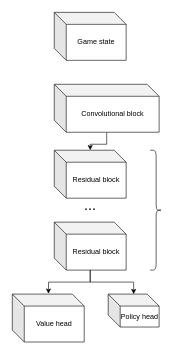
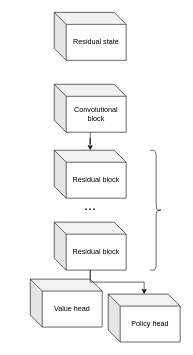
node "Game state": label "Game state" -> "Residual state"
node "Convolutional block": size 105x48 -> 72x48
node "Policy head": size 51x33 -> 72x48
node "Value head": moved (48, 318) -> (66, 303)
